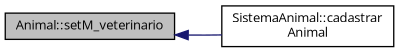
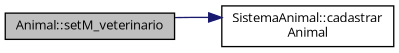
edge "SistemaAnimal::cadastrar Animal" -> "Animal::setM_veterinario": reversed
